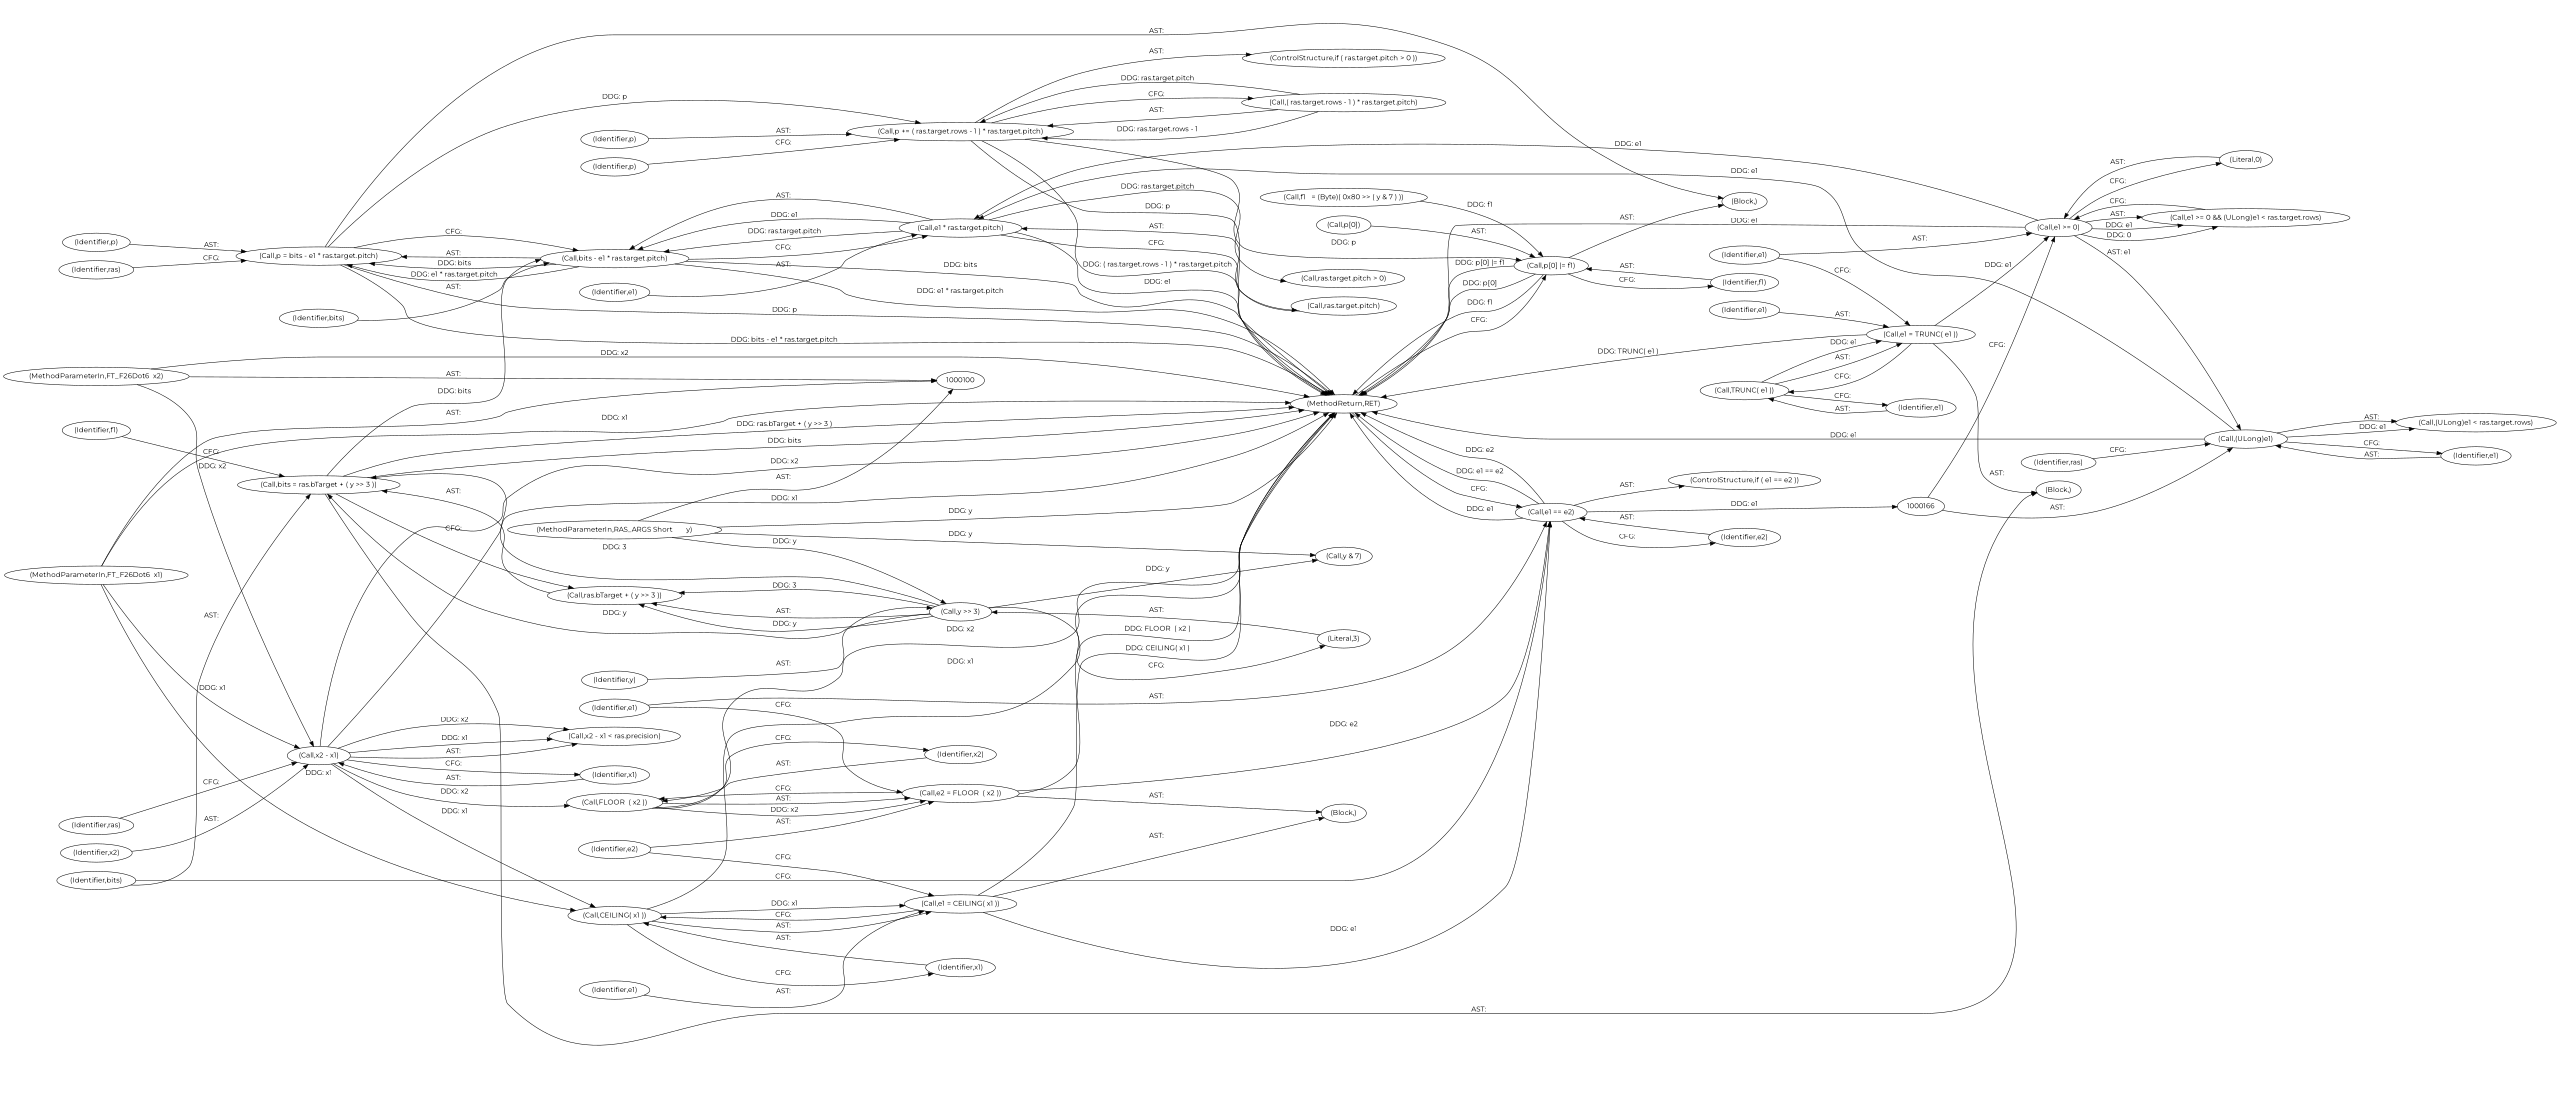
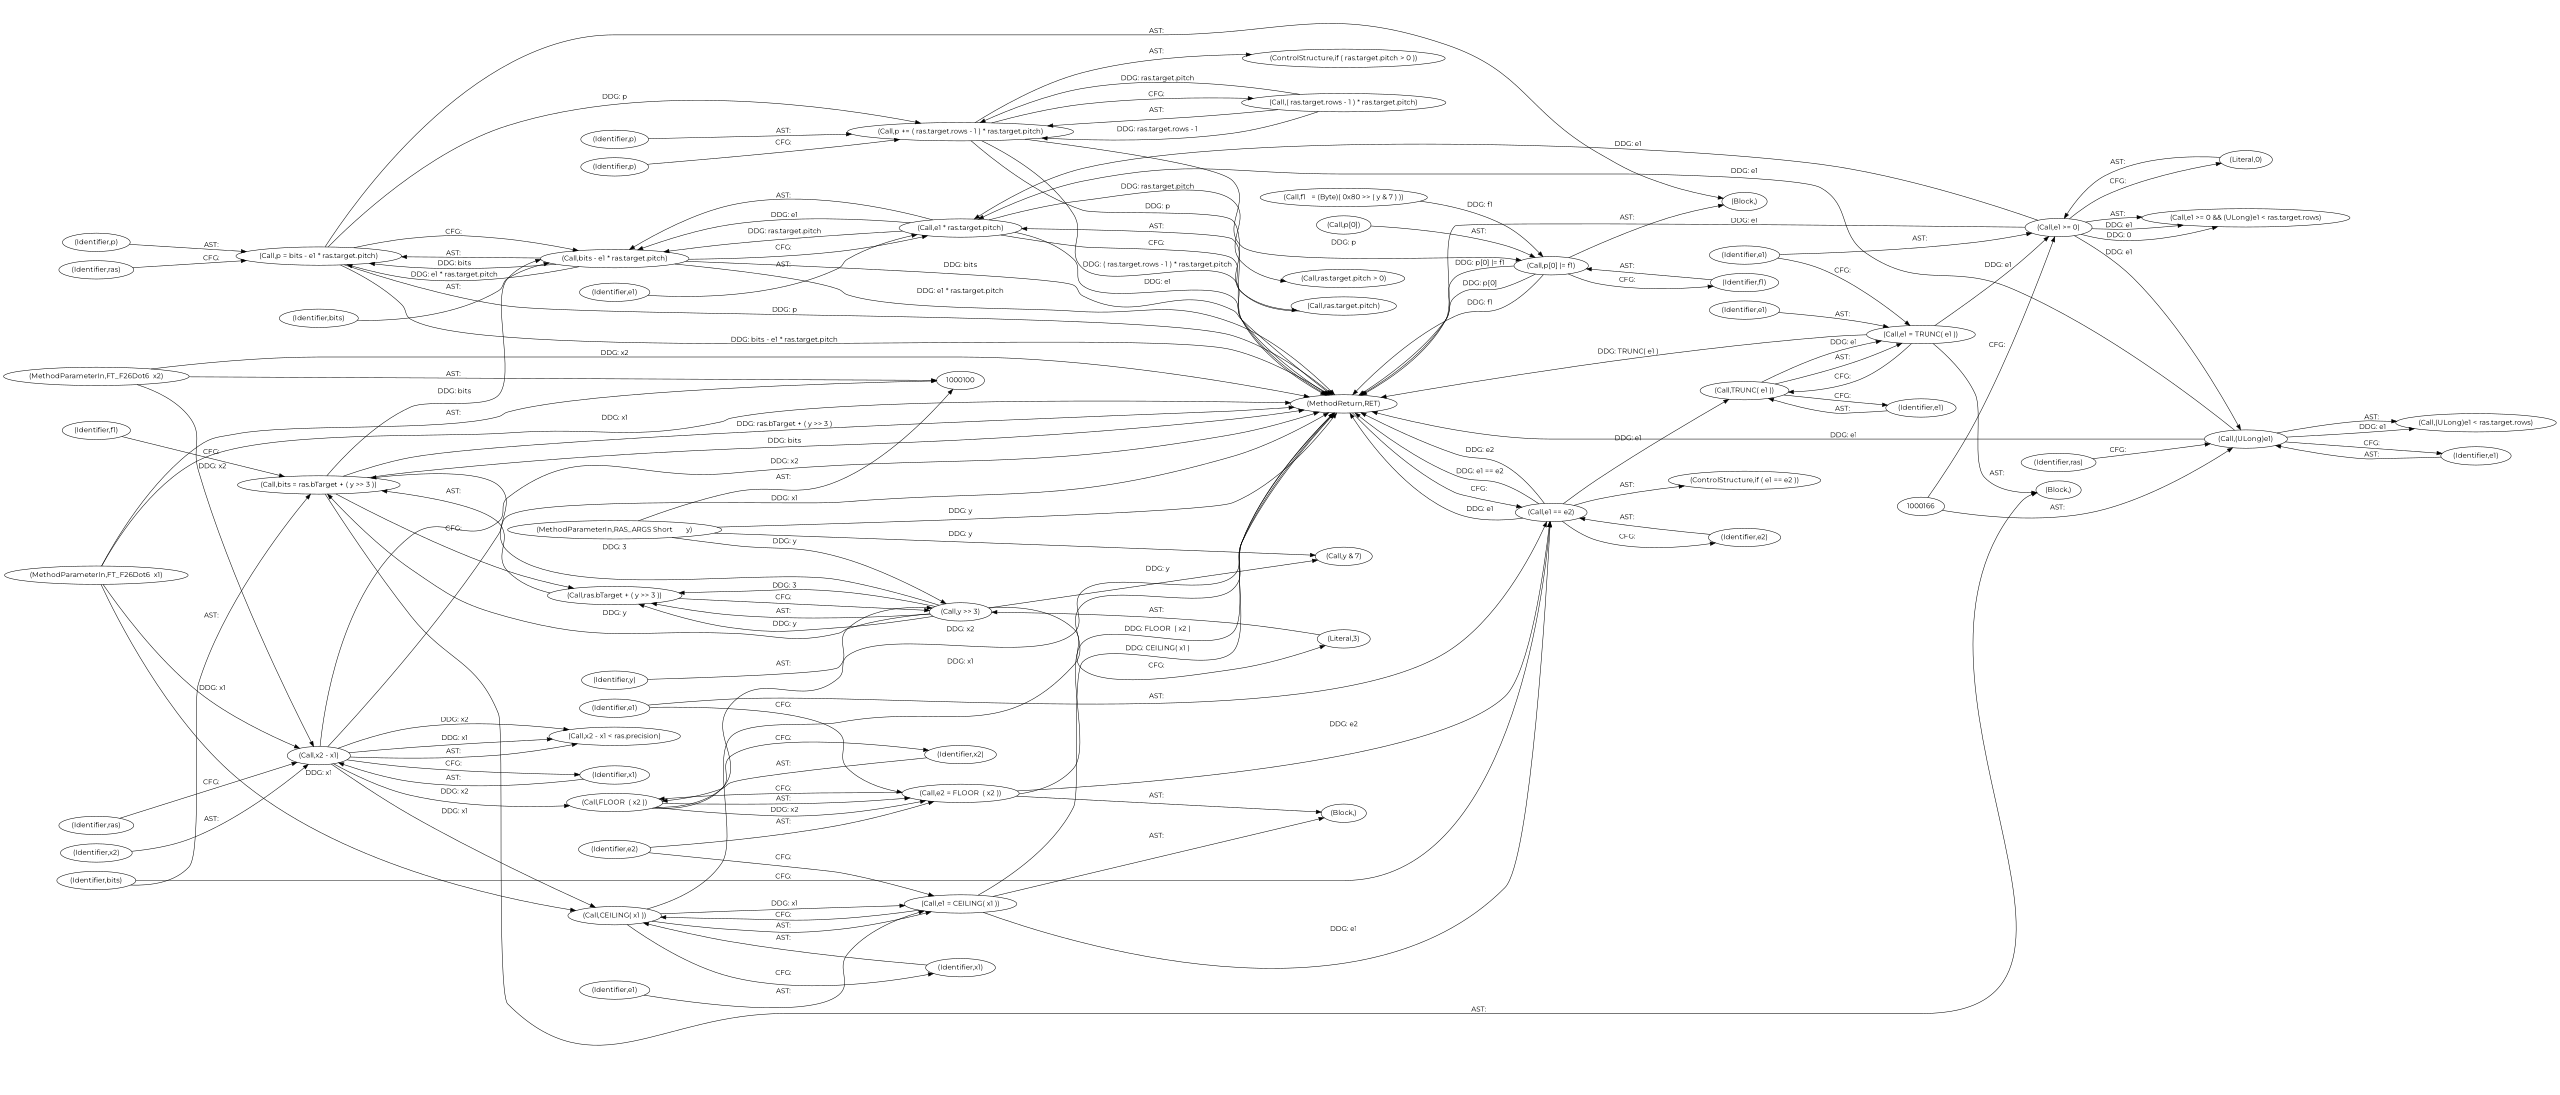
edge "(Call,e1 >= 0 && (ULong)e1 < ras.target.rows)" -> "(Call,e1 >= 0)": removed, label "CFG:"
edge "(Call,e1 >= 0)" -> "(Call,(ULong)e1)": label "AST: e1" -> "DDG: e1"
edge "(MethodReturn,RET)" -> "(Call,p[0] |= f1)": removed, label "CFG:"
edge "(Call,e1 == e2)" -> "1000166": now "(Call,e1 == e2)" -> "(Call,TRUNC( e1 ))"
edge "(Call,ras.bTarget + ( y >> 3 ))" -> "(Call,y >> 3)": added, label "CFG:"
